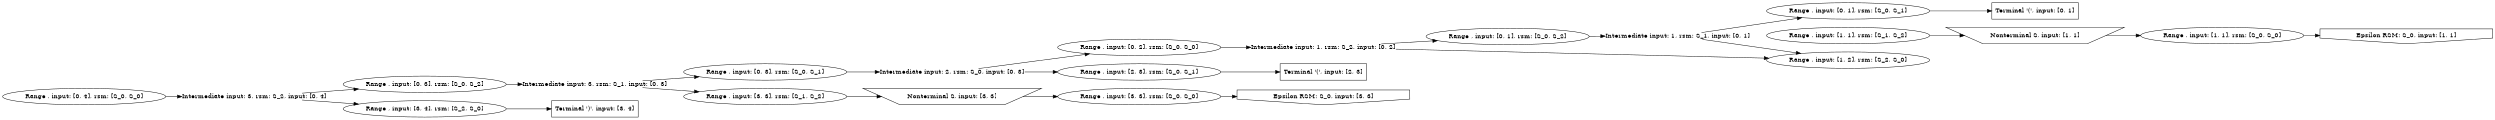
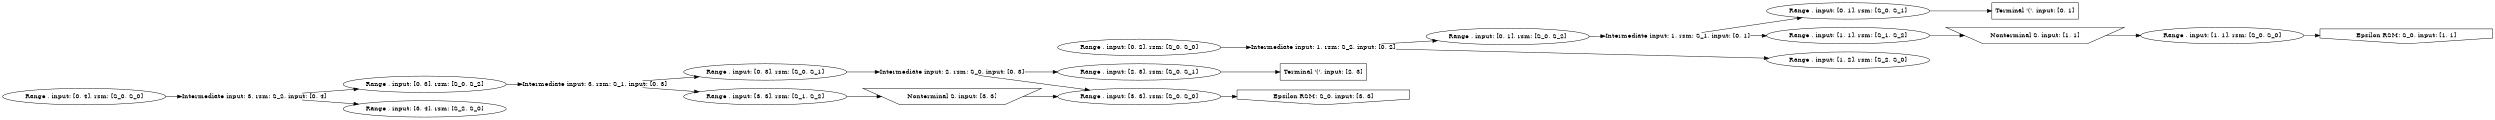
edge "Intermediate input: 1, rsm: S_1, input: [0, 1]" -> "Range , input: [1, 2], rsm: [S_2, S_0]": now "Intermediate input: 1, rsm: S_1, input: [0, 1]" -> "Range , input: [1, 1], rsm: [S_1, S_2]"
edge "Intermediate input: 2, rsm: S_0, input: [0, 3]" -> "Range , input: [0, 2], rsm: [S_0, S_0]": now "Intermediate input: 2, rsm: S_0, input: [0, 3]" -> "Range , input: [3, 3], rsm: [S_0, S_0]"
node "Terminal ')', input: [3, 4]": removed
